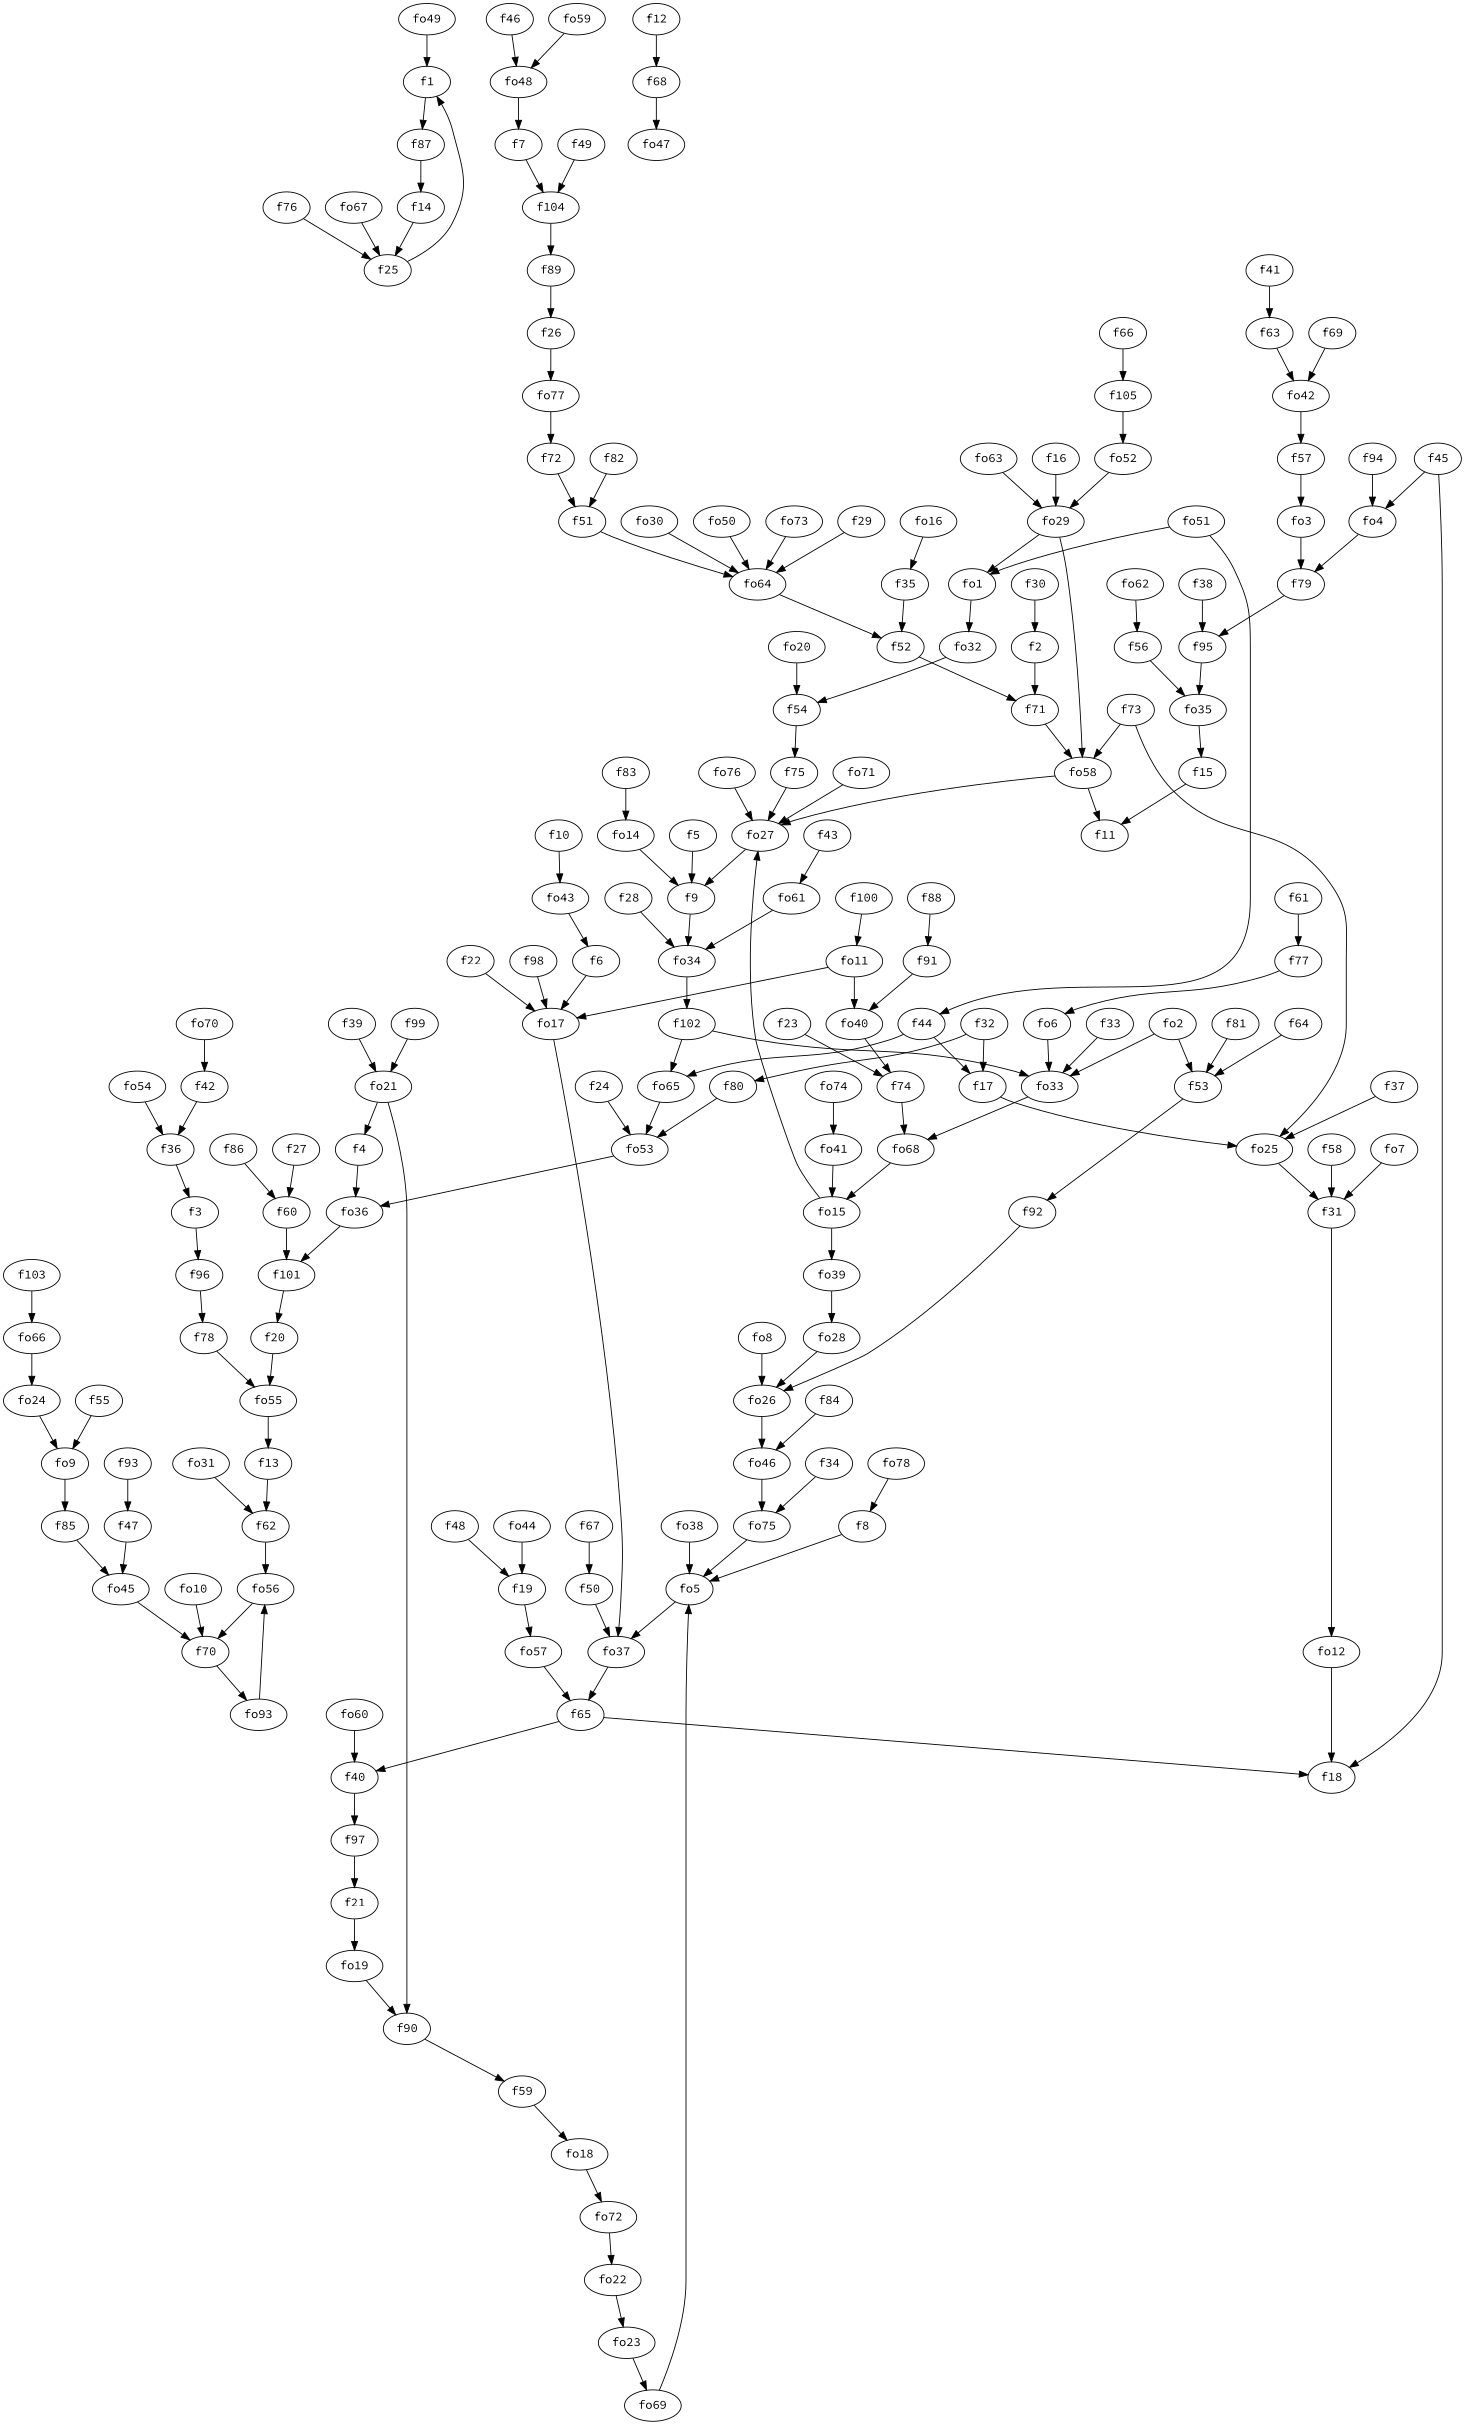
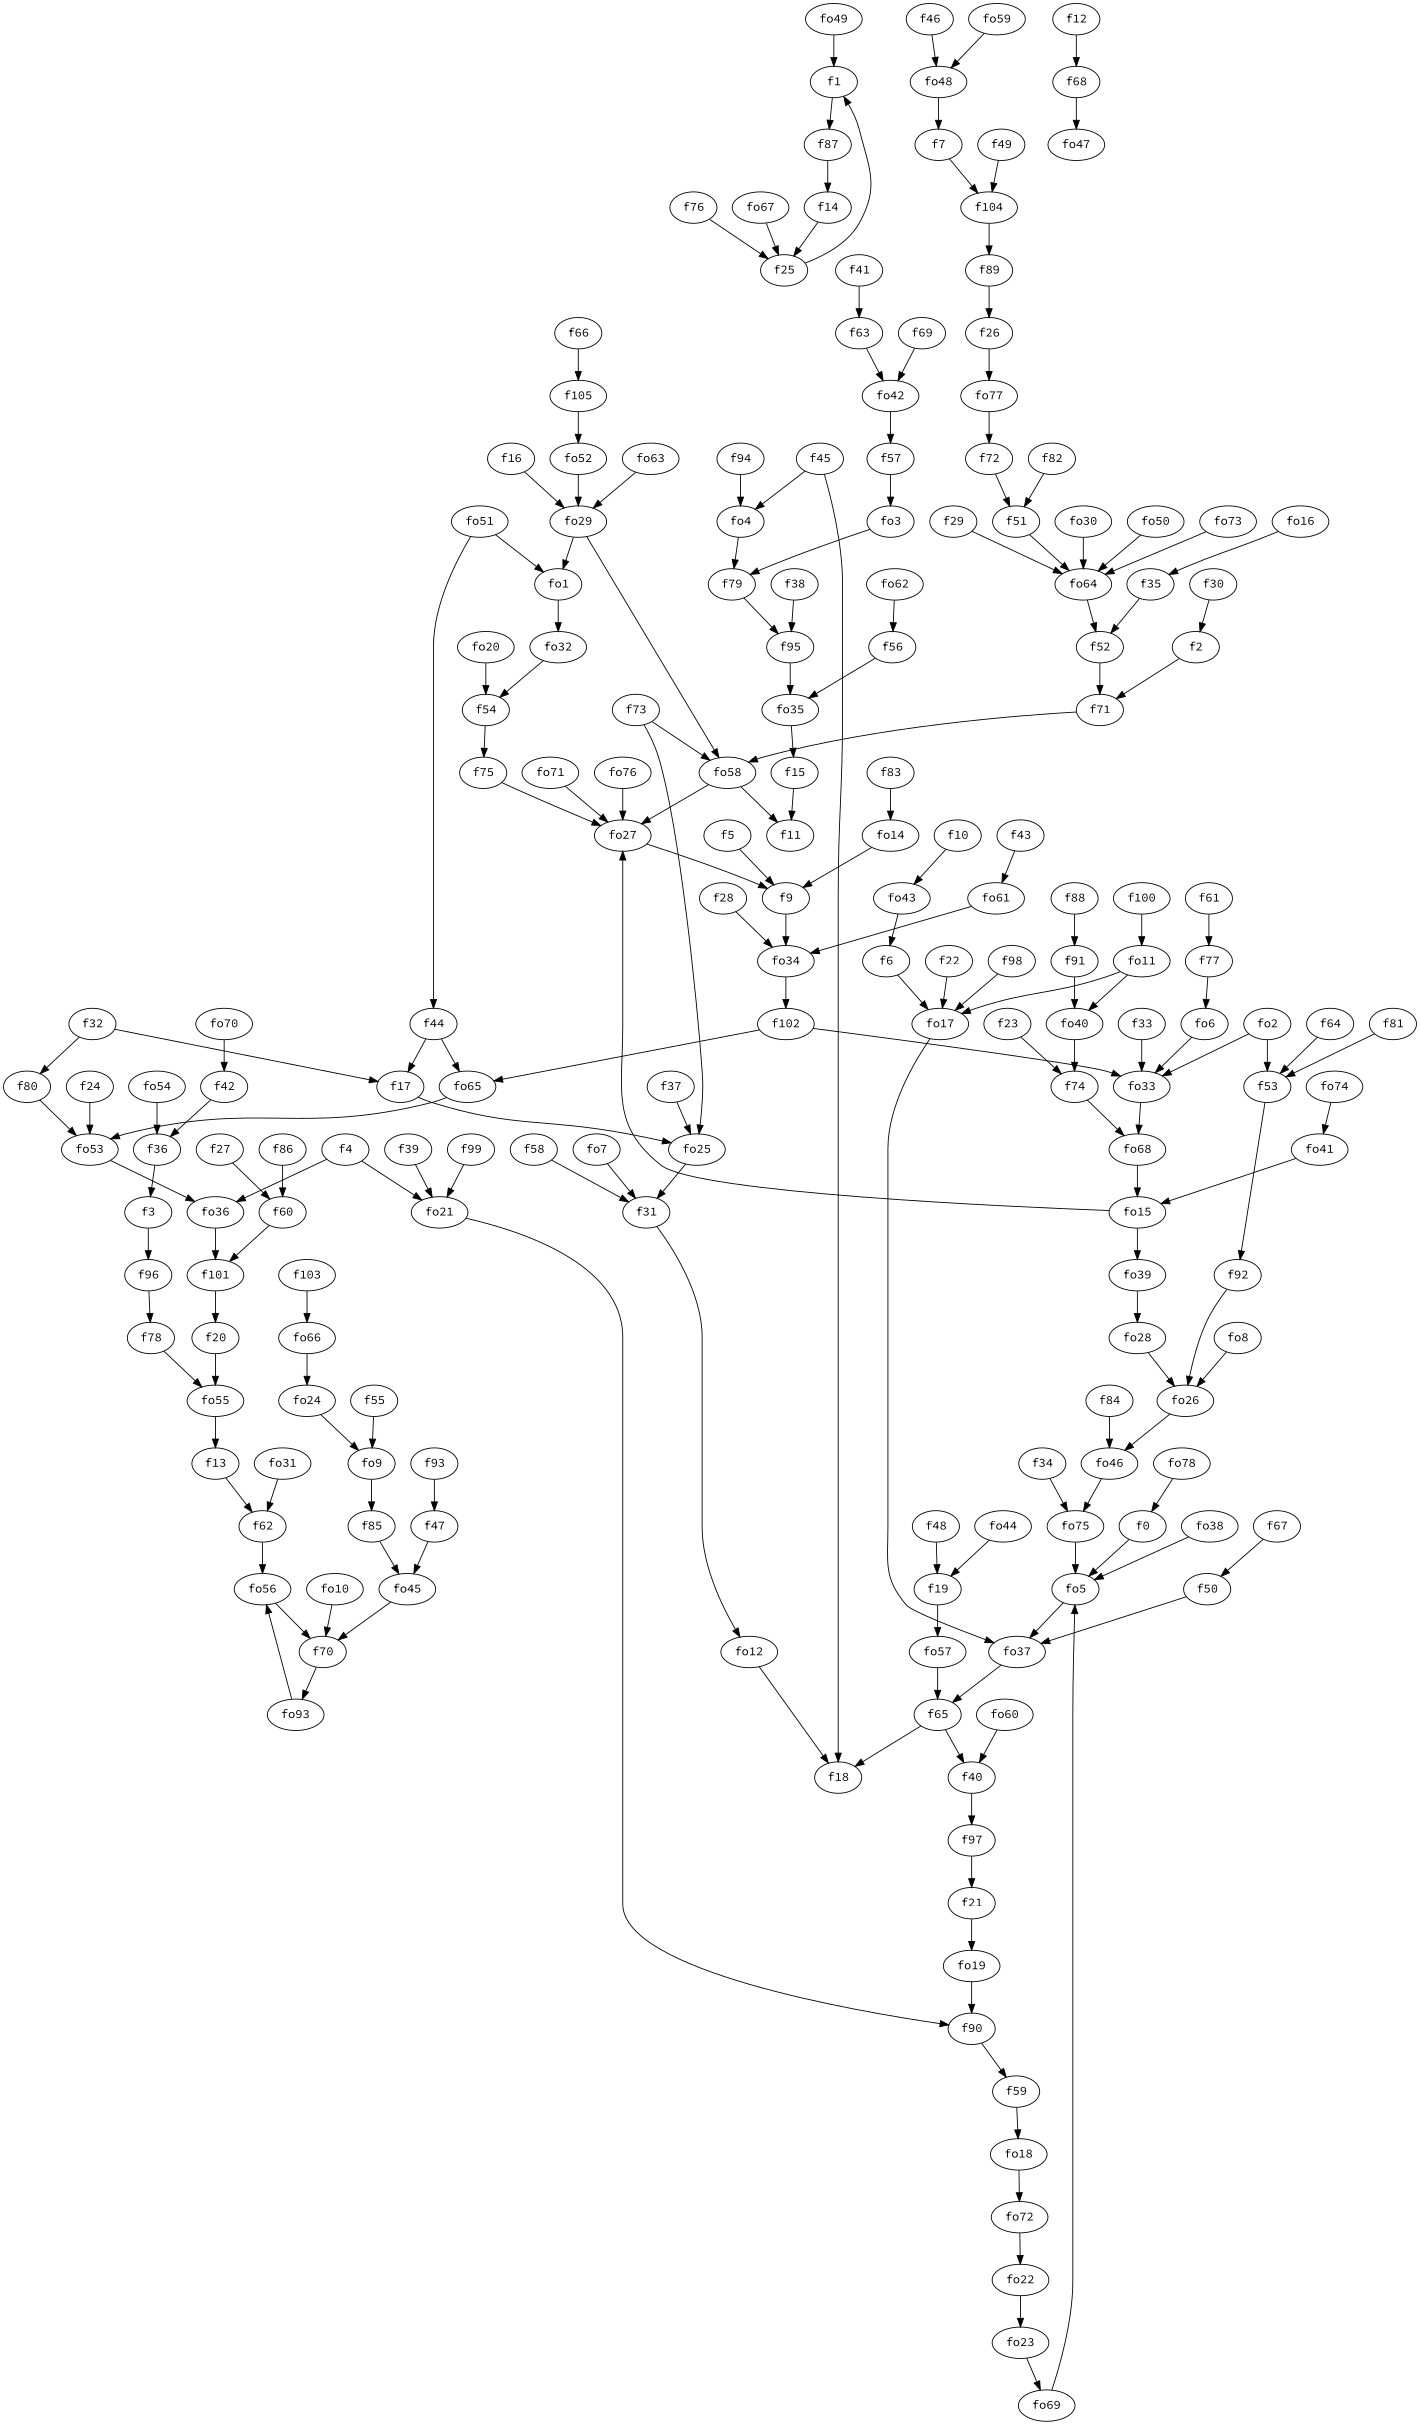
edge "fo21" -> "f4": reversed
node "f8": label "f8" -> "f0"
